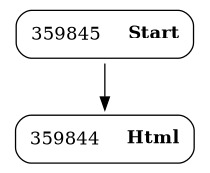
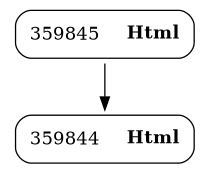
node "359845": text "Start" -> "Html"
